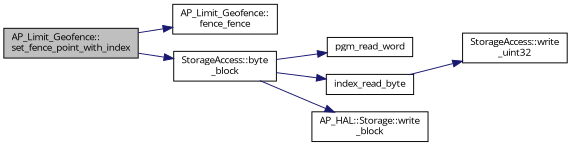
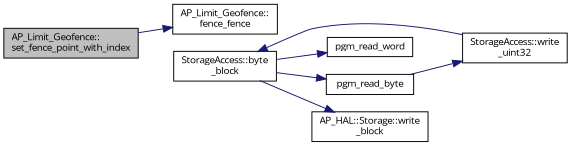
edge "AP_Limit_Geofence:: set_fence_point_with_index" -> "StorageAccess::byte _block": now "StorageAccess::write _uint32" -> "StorageAccess::byte _block"
node "index_read_byte": label "index_read_byte" -> "pgm_read_byte"
